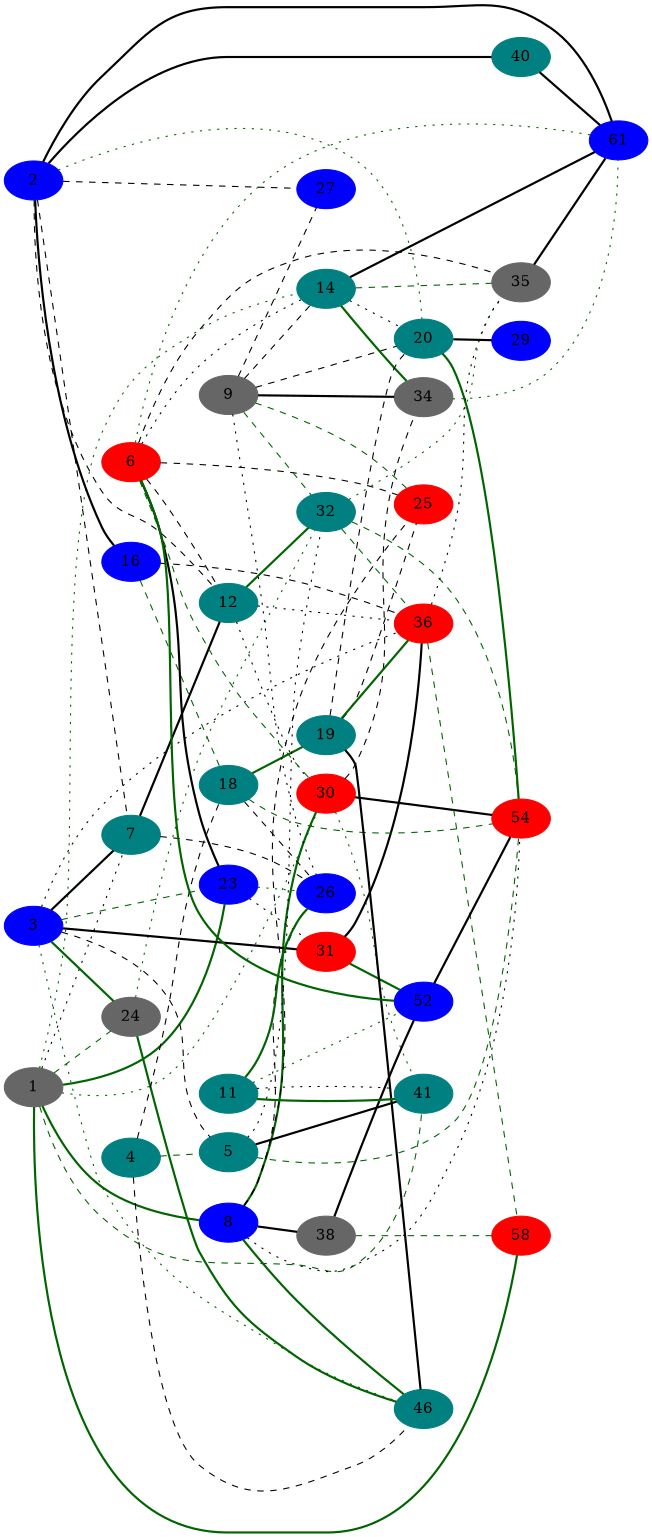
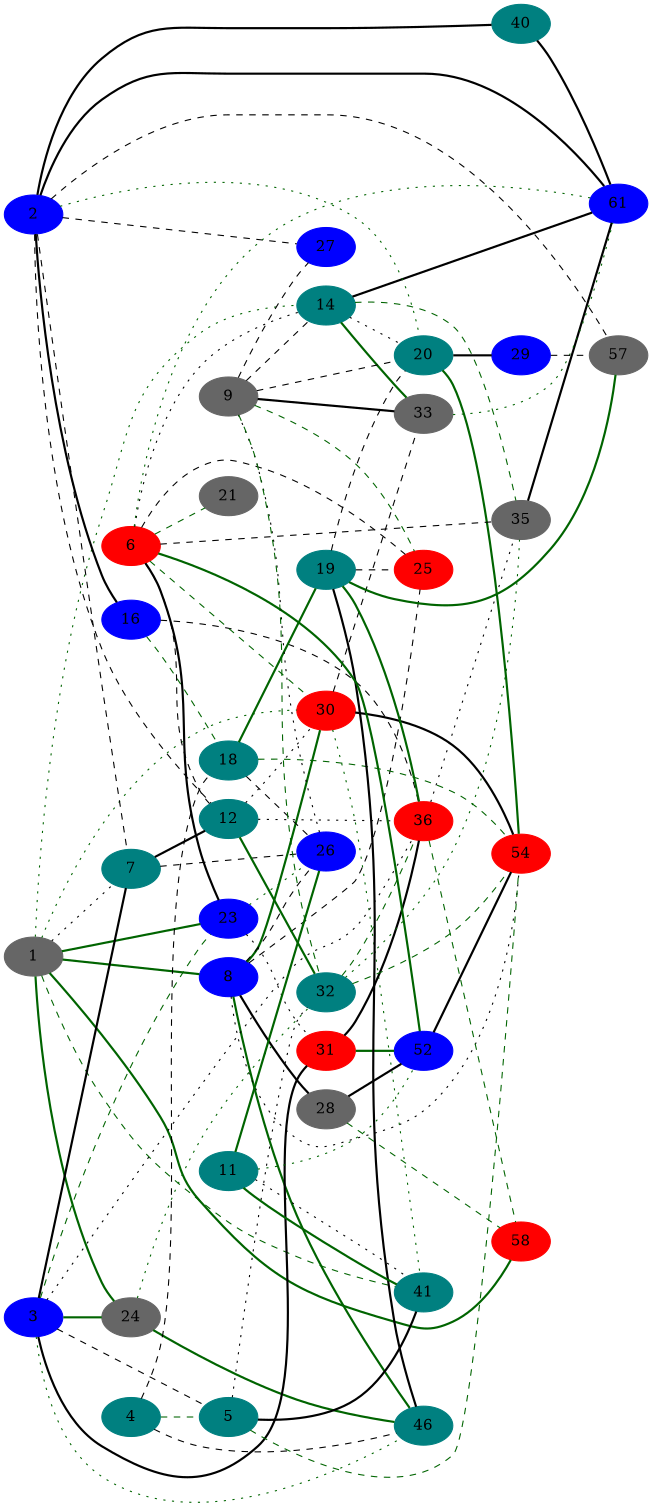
node "57": added
node "34": label "34" -> "33"
node "21": added
edge "24" -- "1": style dashed -> bold
node "38": label "38" -> "28"
